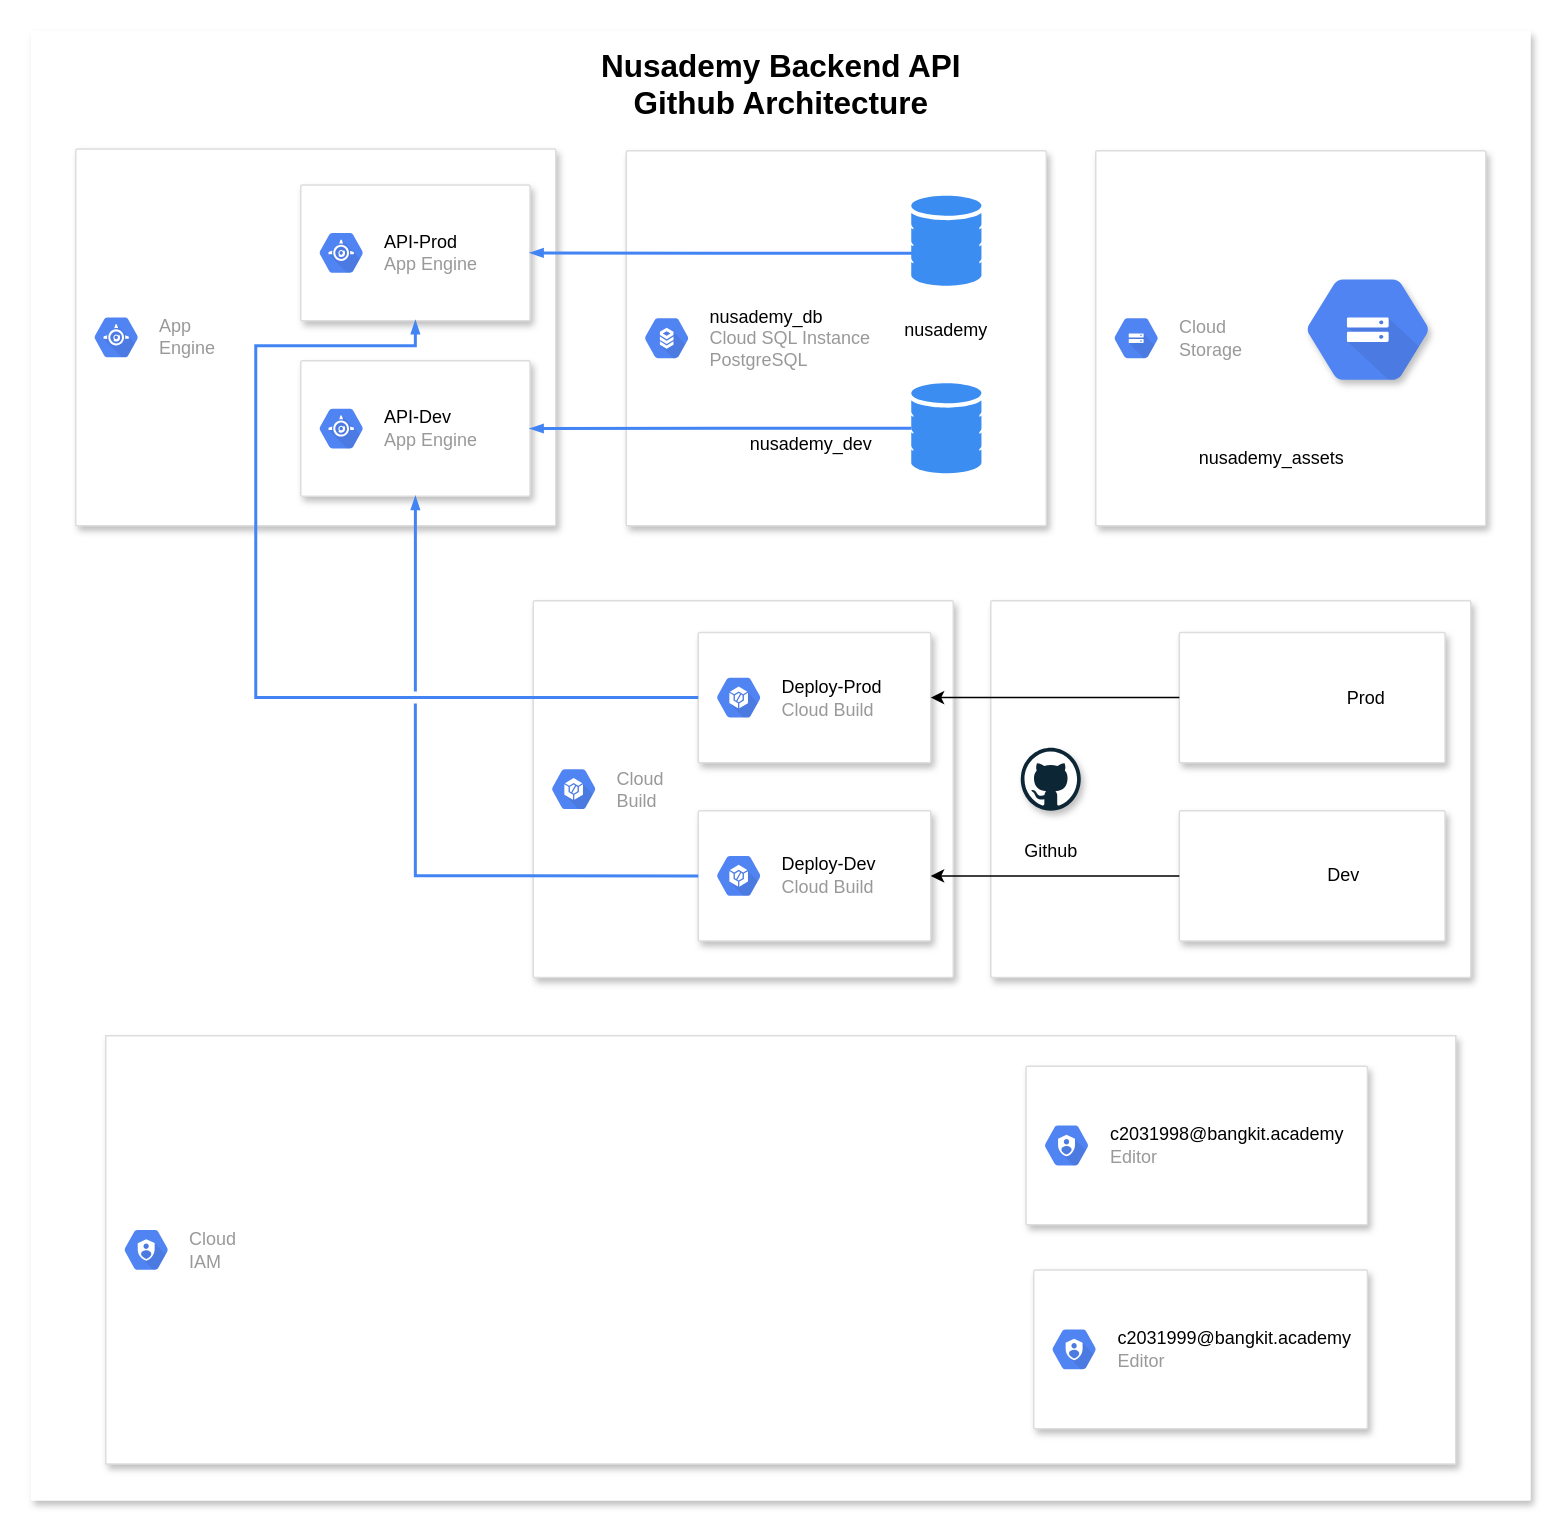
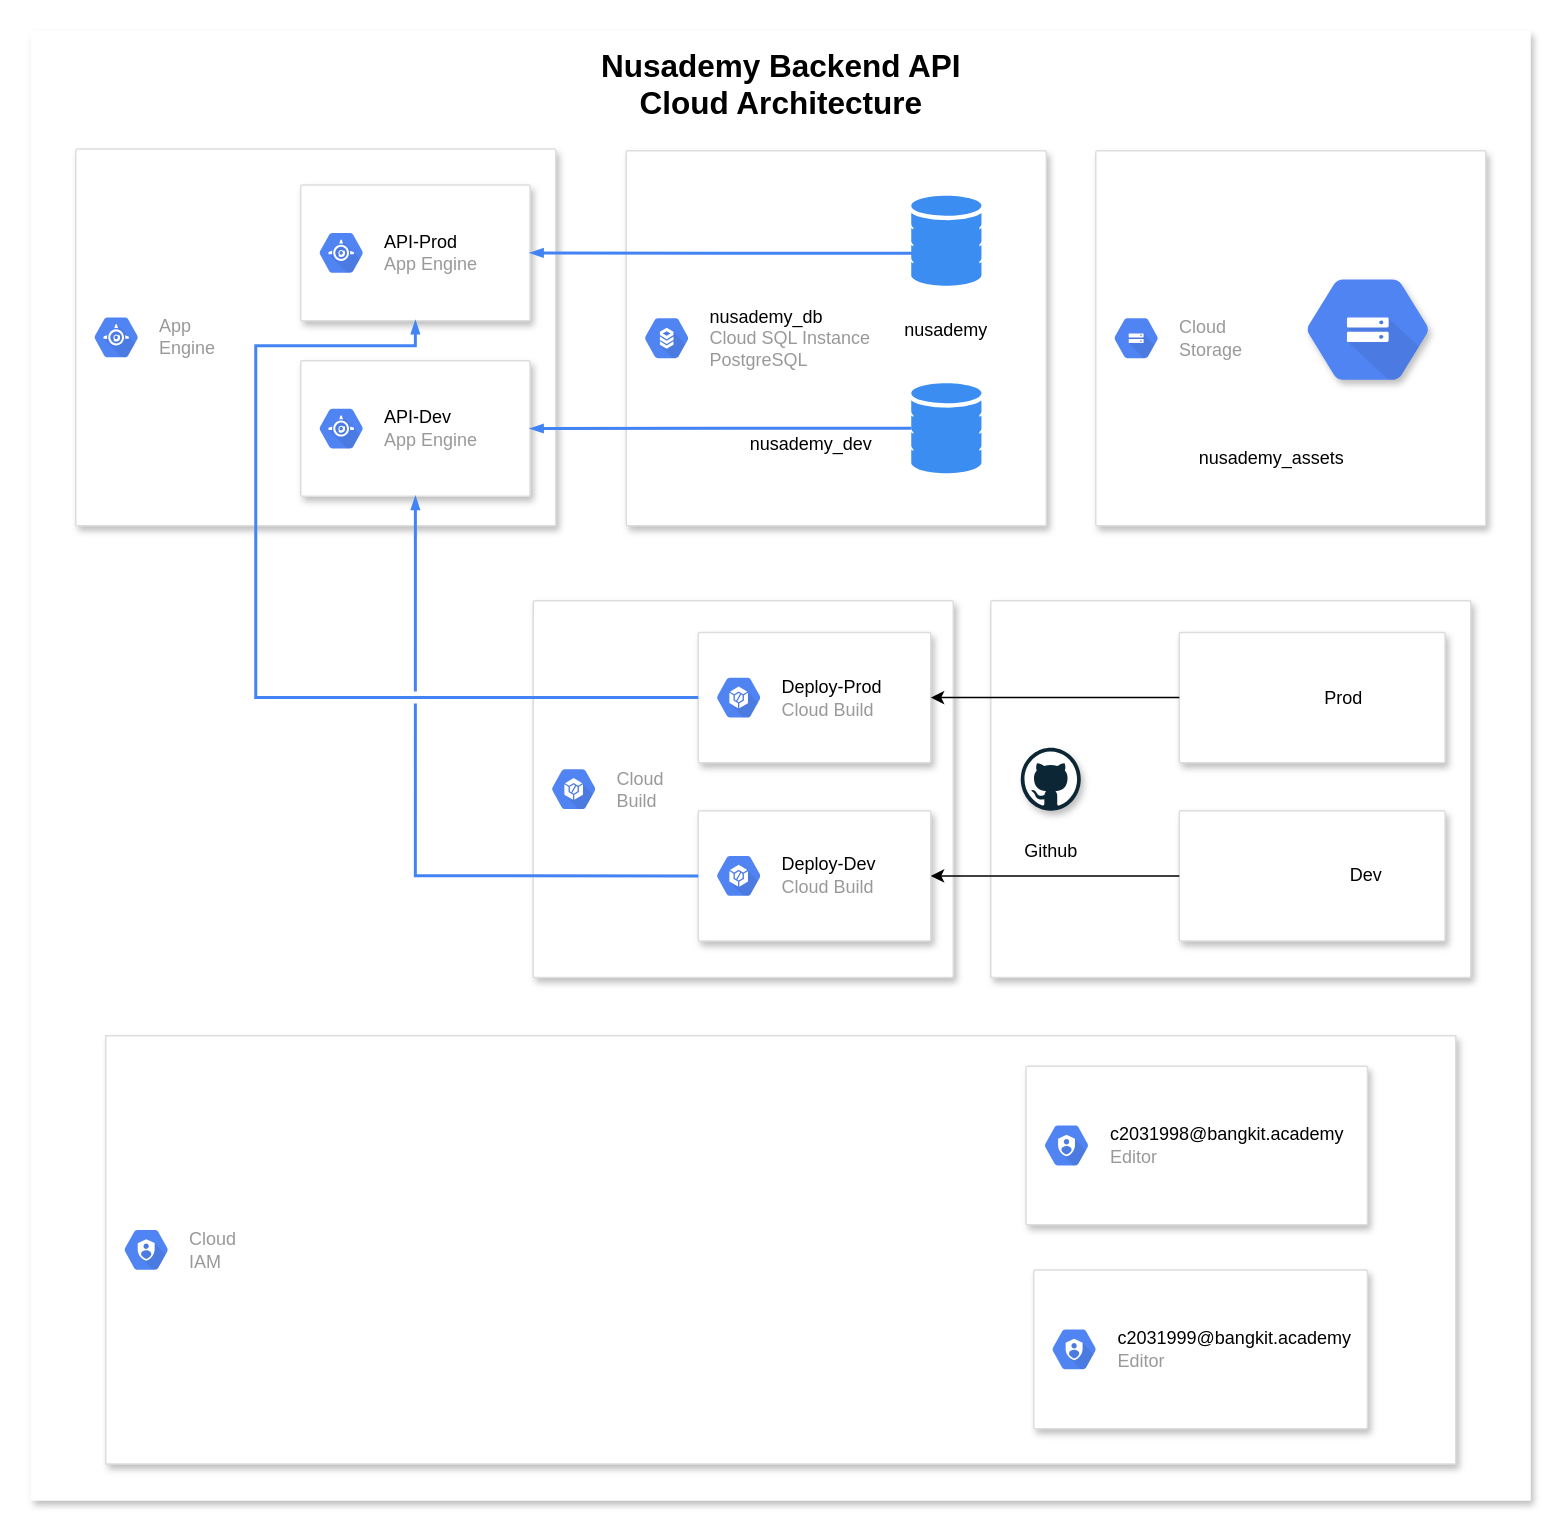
node "Nusademy Backend API Github Architecture": label "Nusademy Backend API Github Architecture" -> "Nusademy Backend API Cloud Architecture"
node "Prod": moved (1366, 698) -> (1343, 698)
node "Dev": moved (1343, 876) -> (1366, 876)
